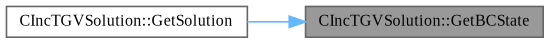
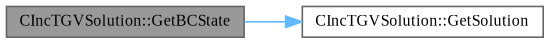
edge "CIncTGVSolution::GetSolution" -> "CIncTGVSolution::GetBCState": reversed
